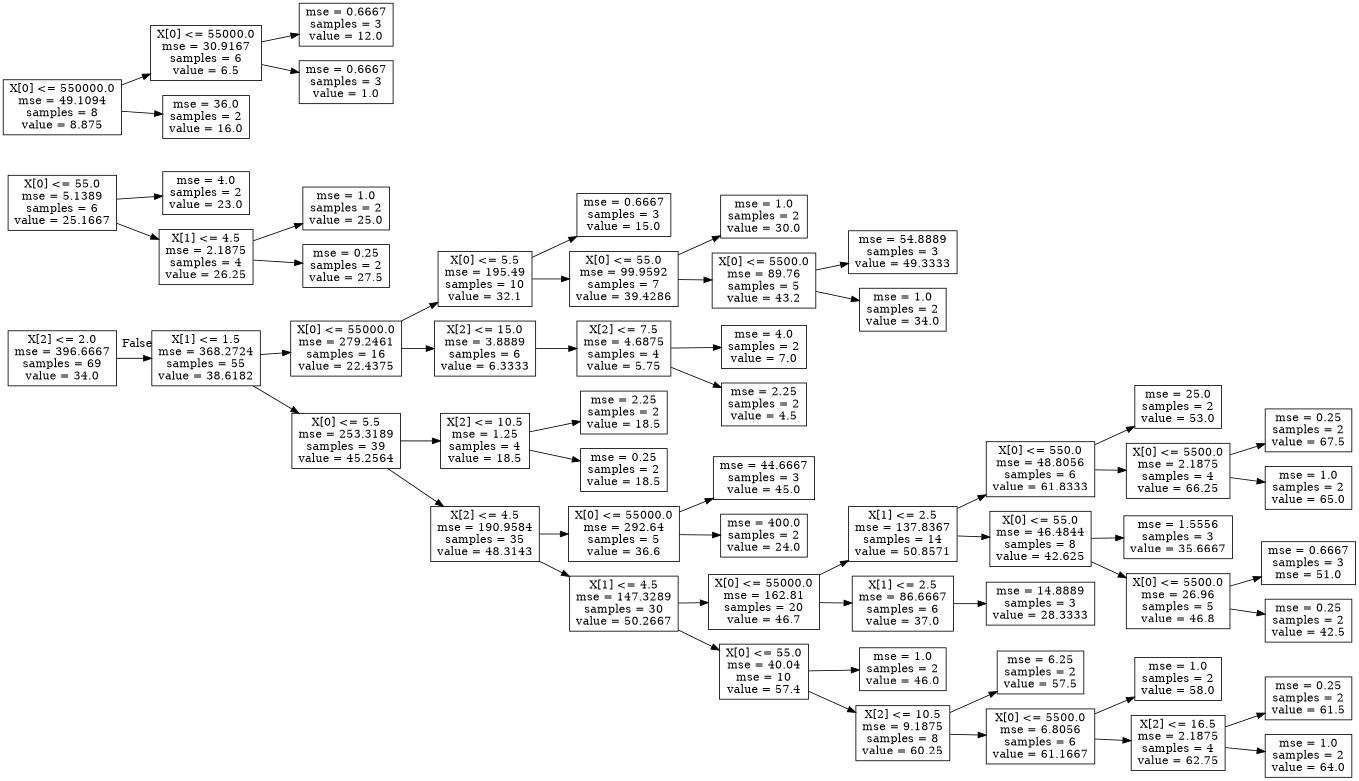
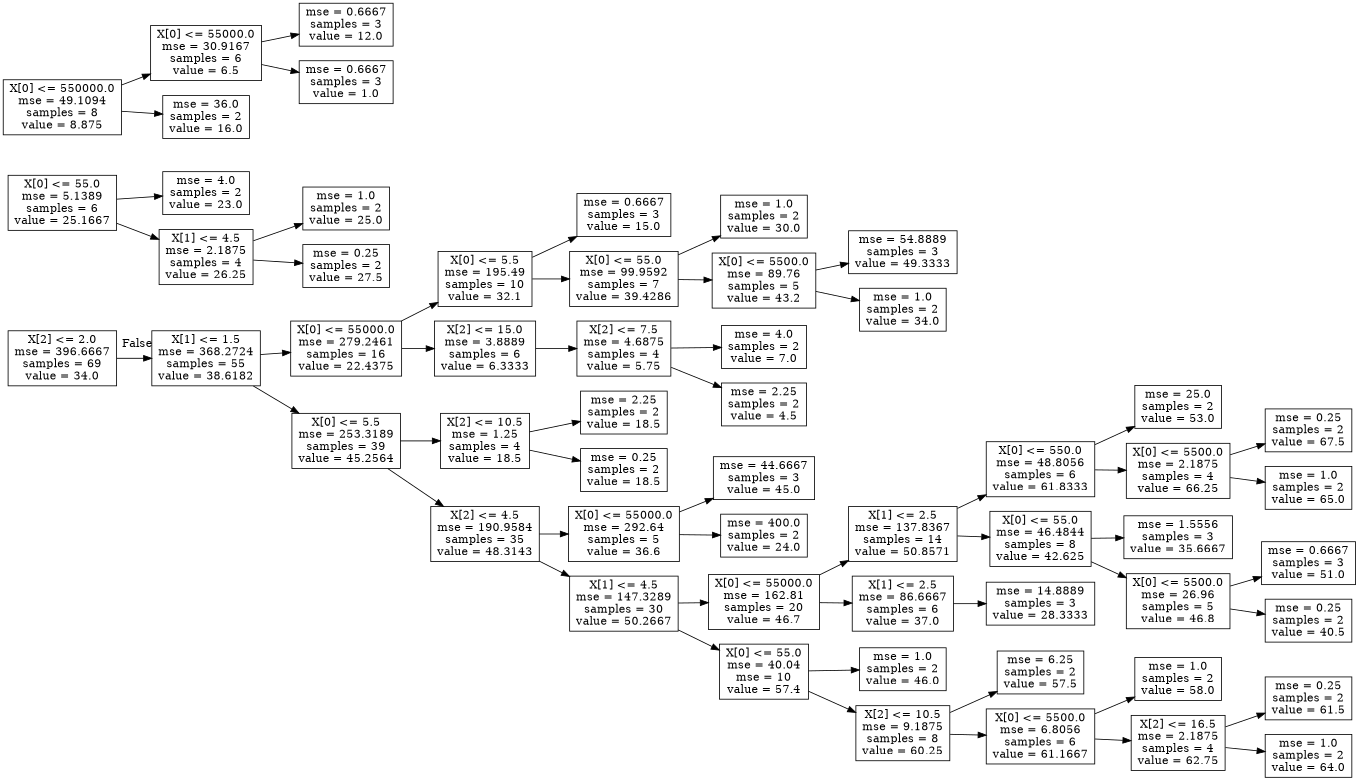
node "mse = 0.6667 samples = 3 mse = 51.0": label "mse = 0.6667 samples = 3 mse = 51.0" -> "mse = 0.6667 samples = 3 value = 51.0"
node "mse = 0.25 samples = 2 value = 42.5": label "mse = 0.25 samples = 2 value = 42.5" -> "mse = 0.25 samples = 2 value = 40.5"
